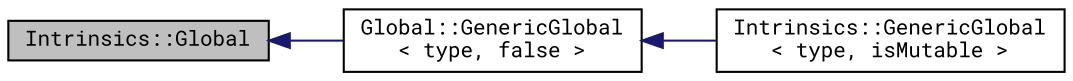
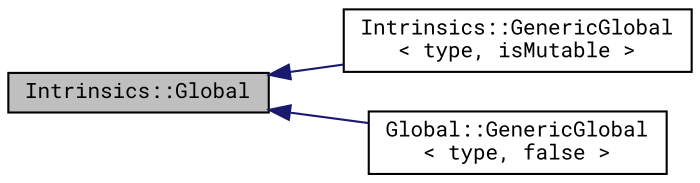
edge "Intrinsics::GenericGlobal < type, isMutable >" -> "Global::GenericGlobal < type, false >": now "Intrinsics::GenericGlobal < type, isMutable >" -> "Intrinsics::Global"
